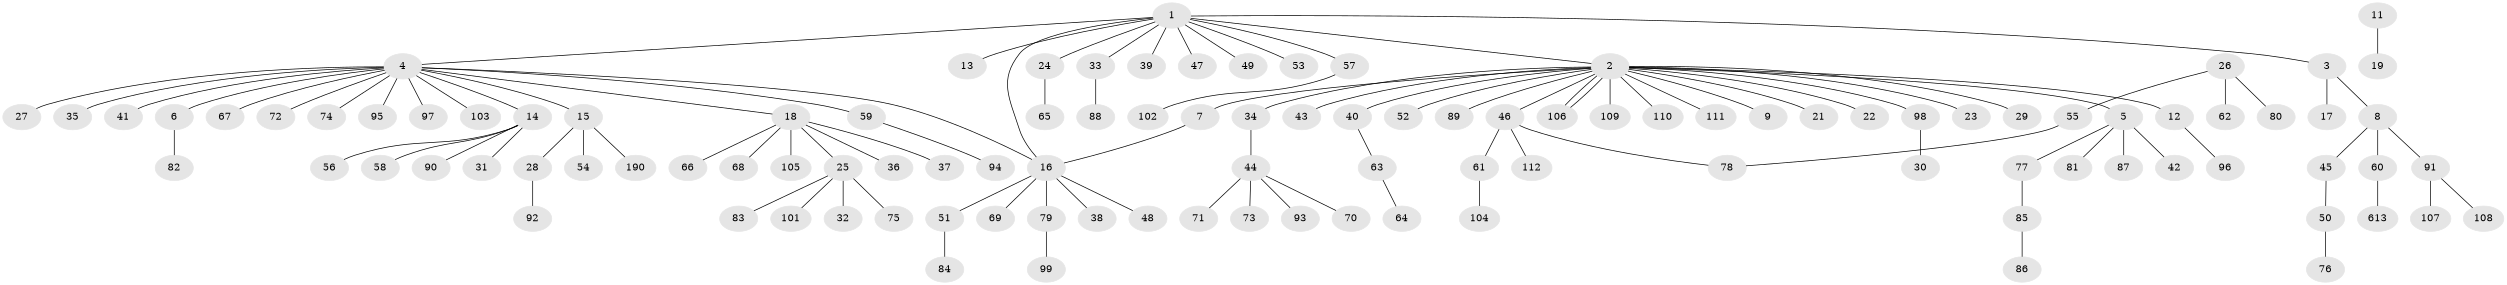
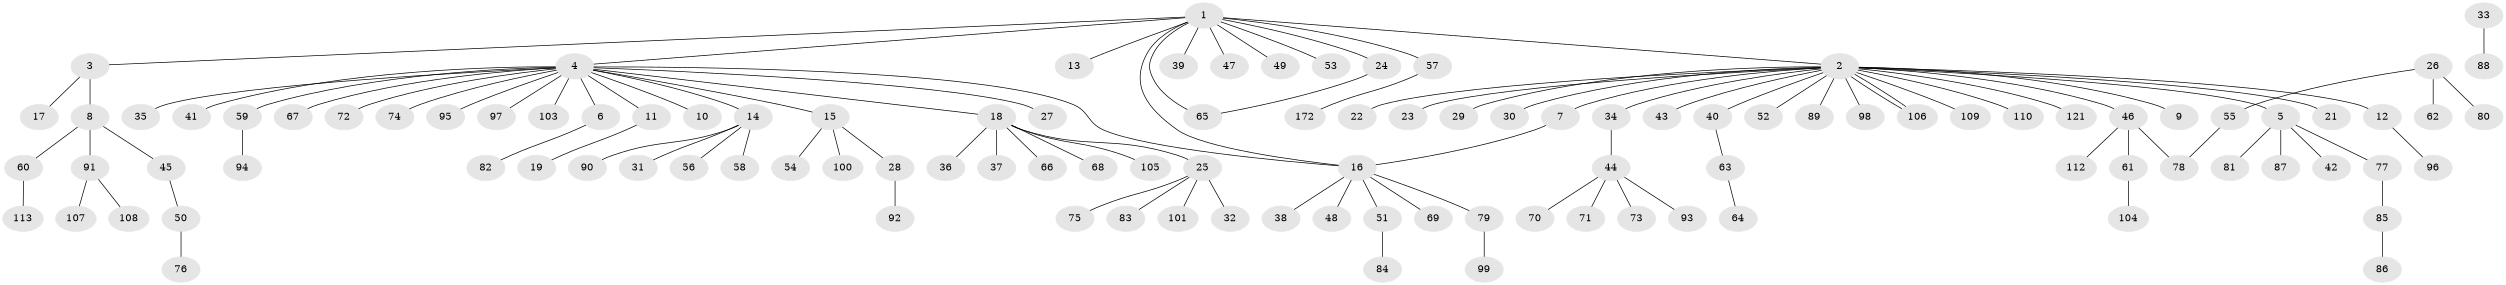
edge "1" -- "33": now "1" -- "65"
edge "4" -- "11": added
node "10": added
node "102": label "102" -> "172"
node "111": label "111" -> "121"
edge "98" -- "30": now "2" -- "30"
node "190": label "190" -> "100"
node "613": label "613" -> "113"
